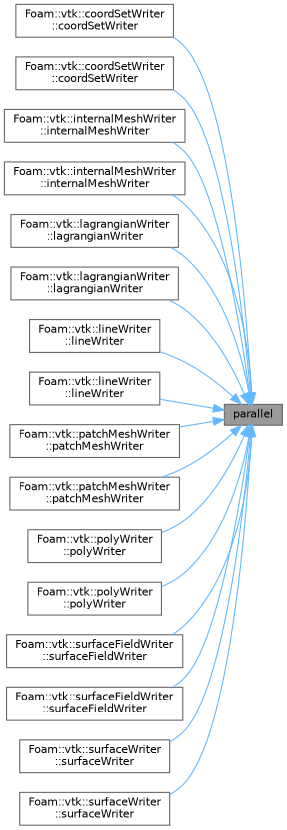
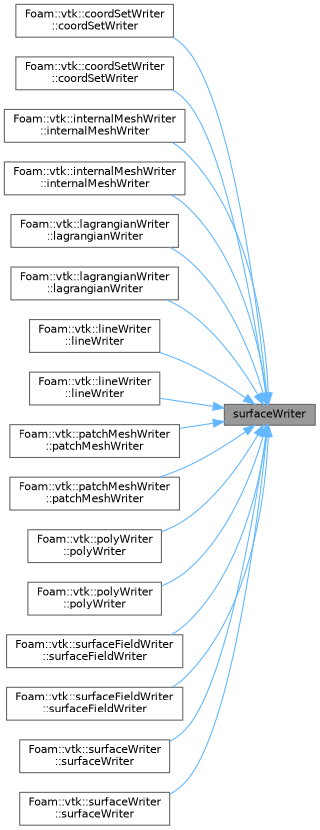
node "parallel": label "parallel" -> "surfaceWriter"
